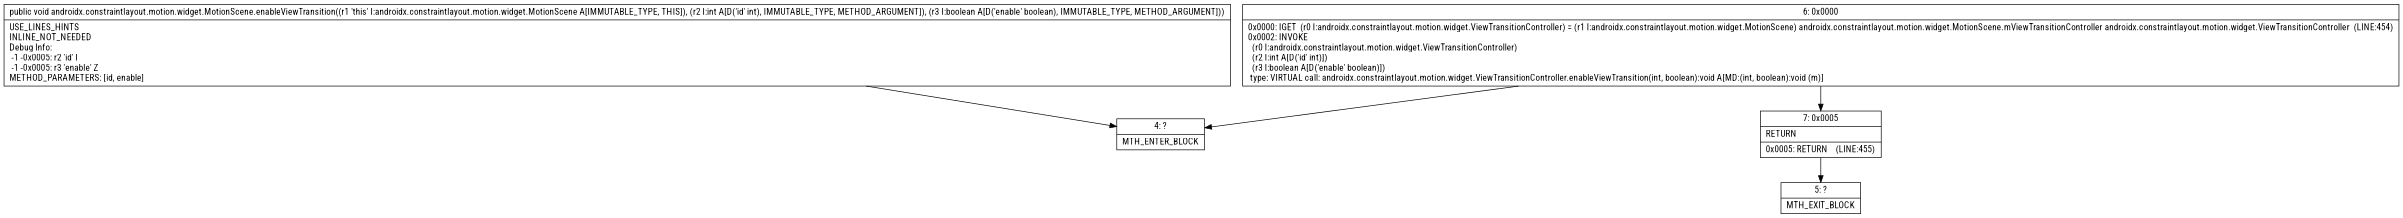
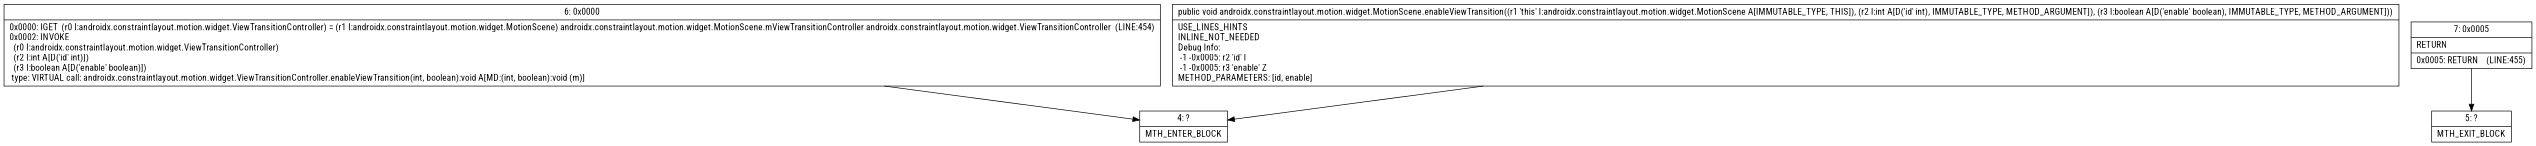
edge "6: 0x0000" -> "7: 0x0005": removed
